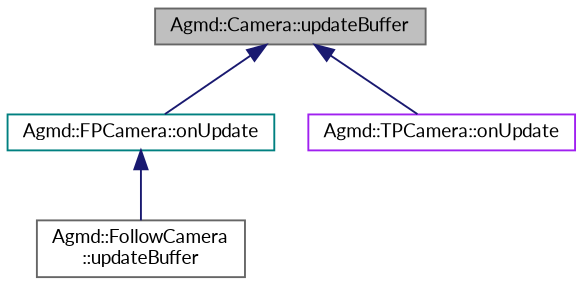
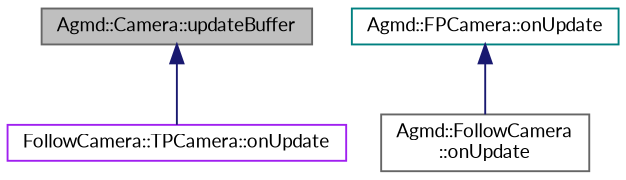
edge "Agmd::FPCamera::onUpdate" -> "Agmd::Camera::updateBuffer": removed
node "Agmd::TPCamera::onUpdate": label "Agmd::TPCamera::onUpdate" -> "FollowCamera::TPCamera::onUpdate"
node "Agmd::FollowCamera ::updateBuffer": label "Agmd::FollowCamera ::updateBuffer" -> "Agmd::FollowCamera ::onUpdate"
